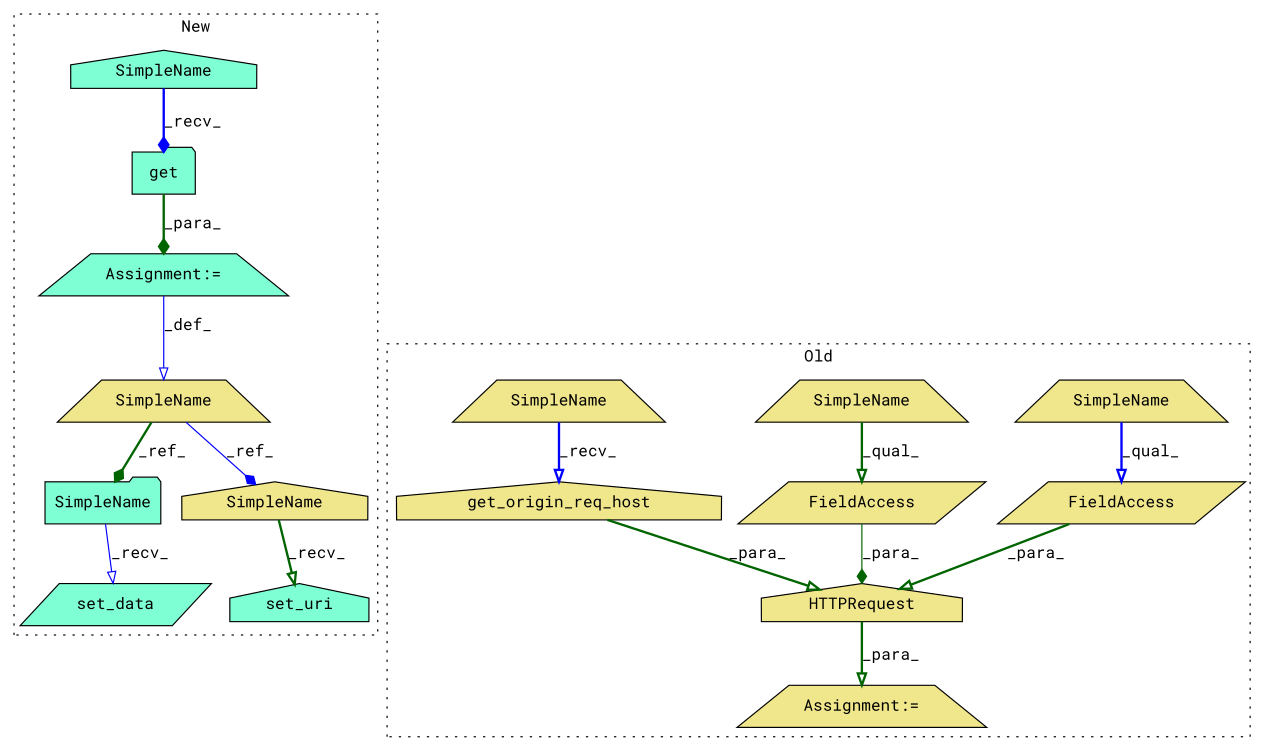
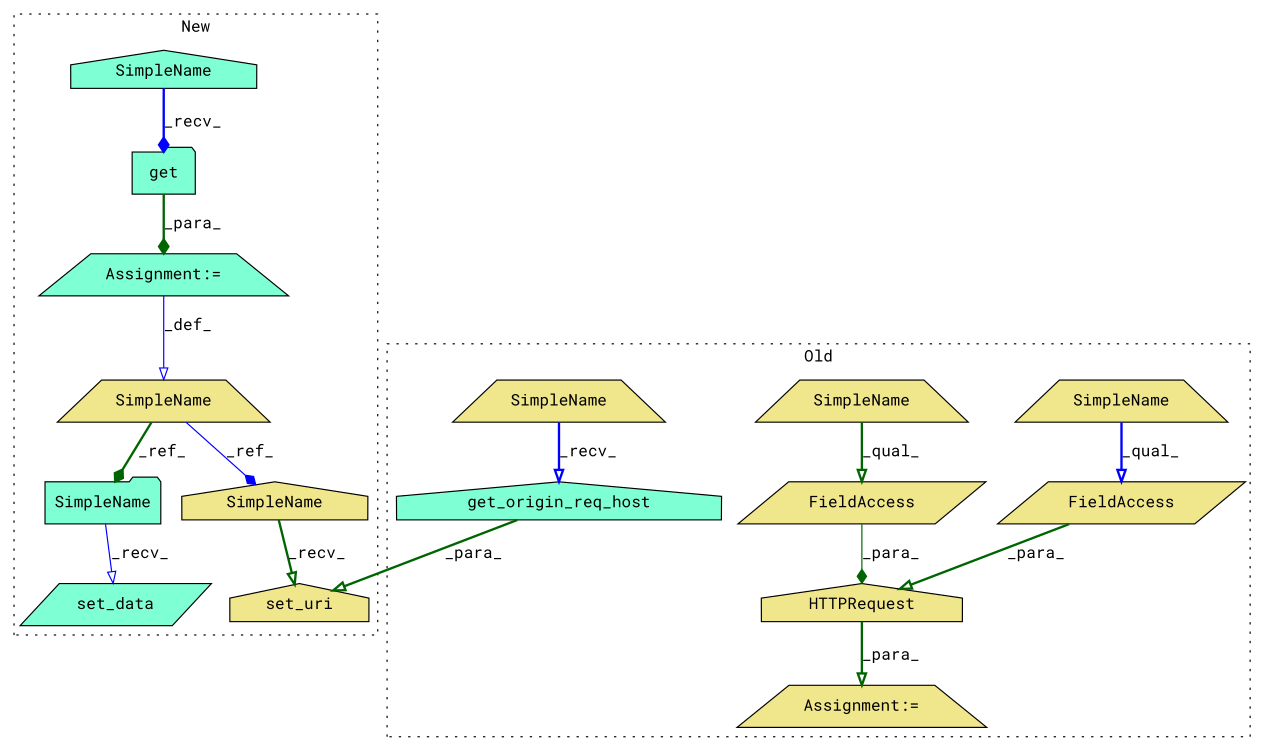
node "get_origin_req_host": fillcolor khaki -> aquamarine
edge "get_origin_req_host" -> "HTTPRequest": now "get_origin_req_host" -> "set_uri"
node "set_uri": fillcolor aquamarine -> khaki
